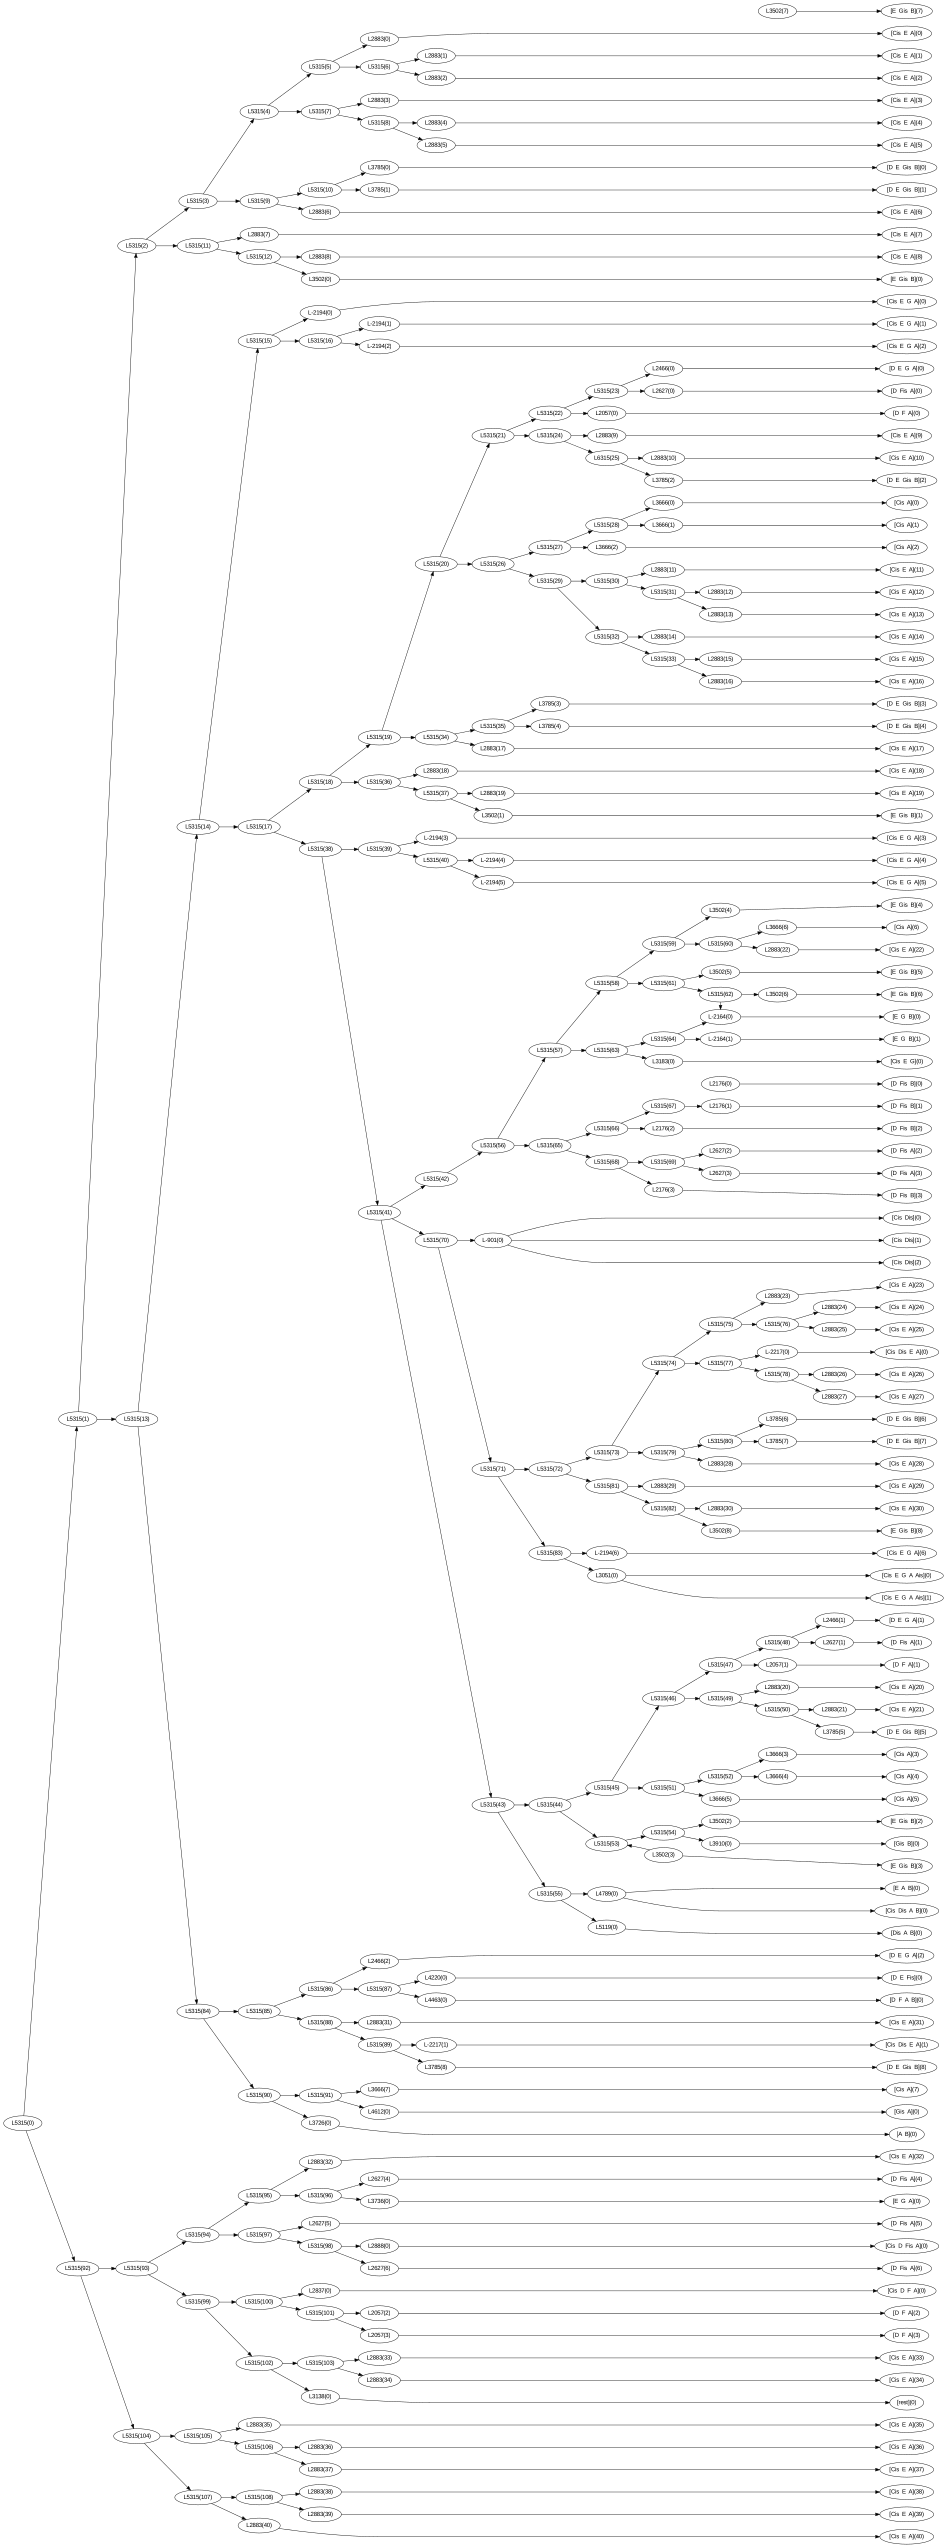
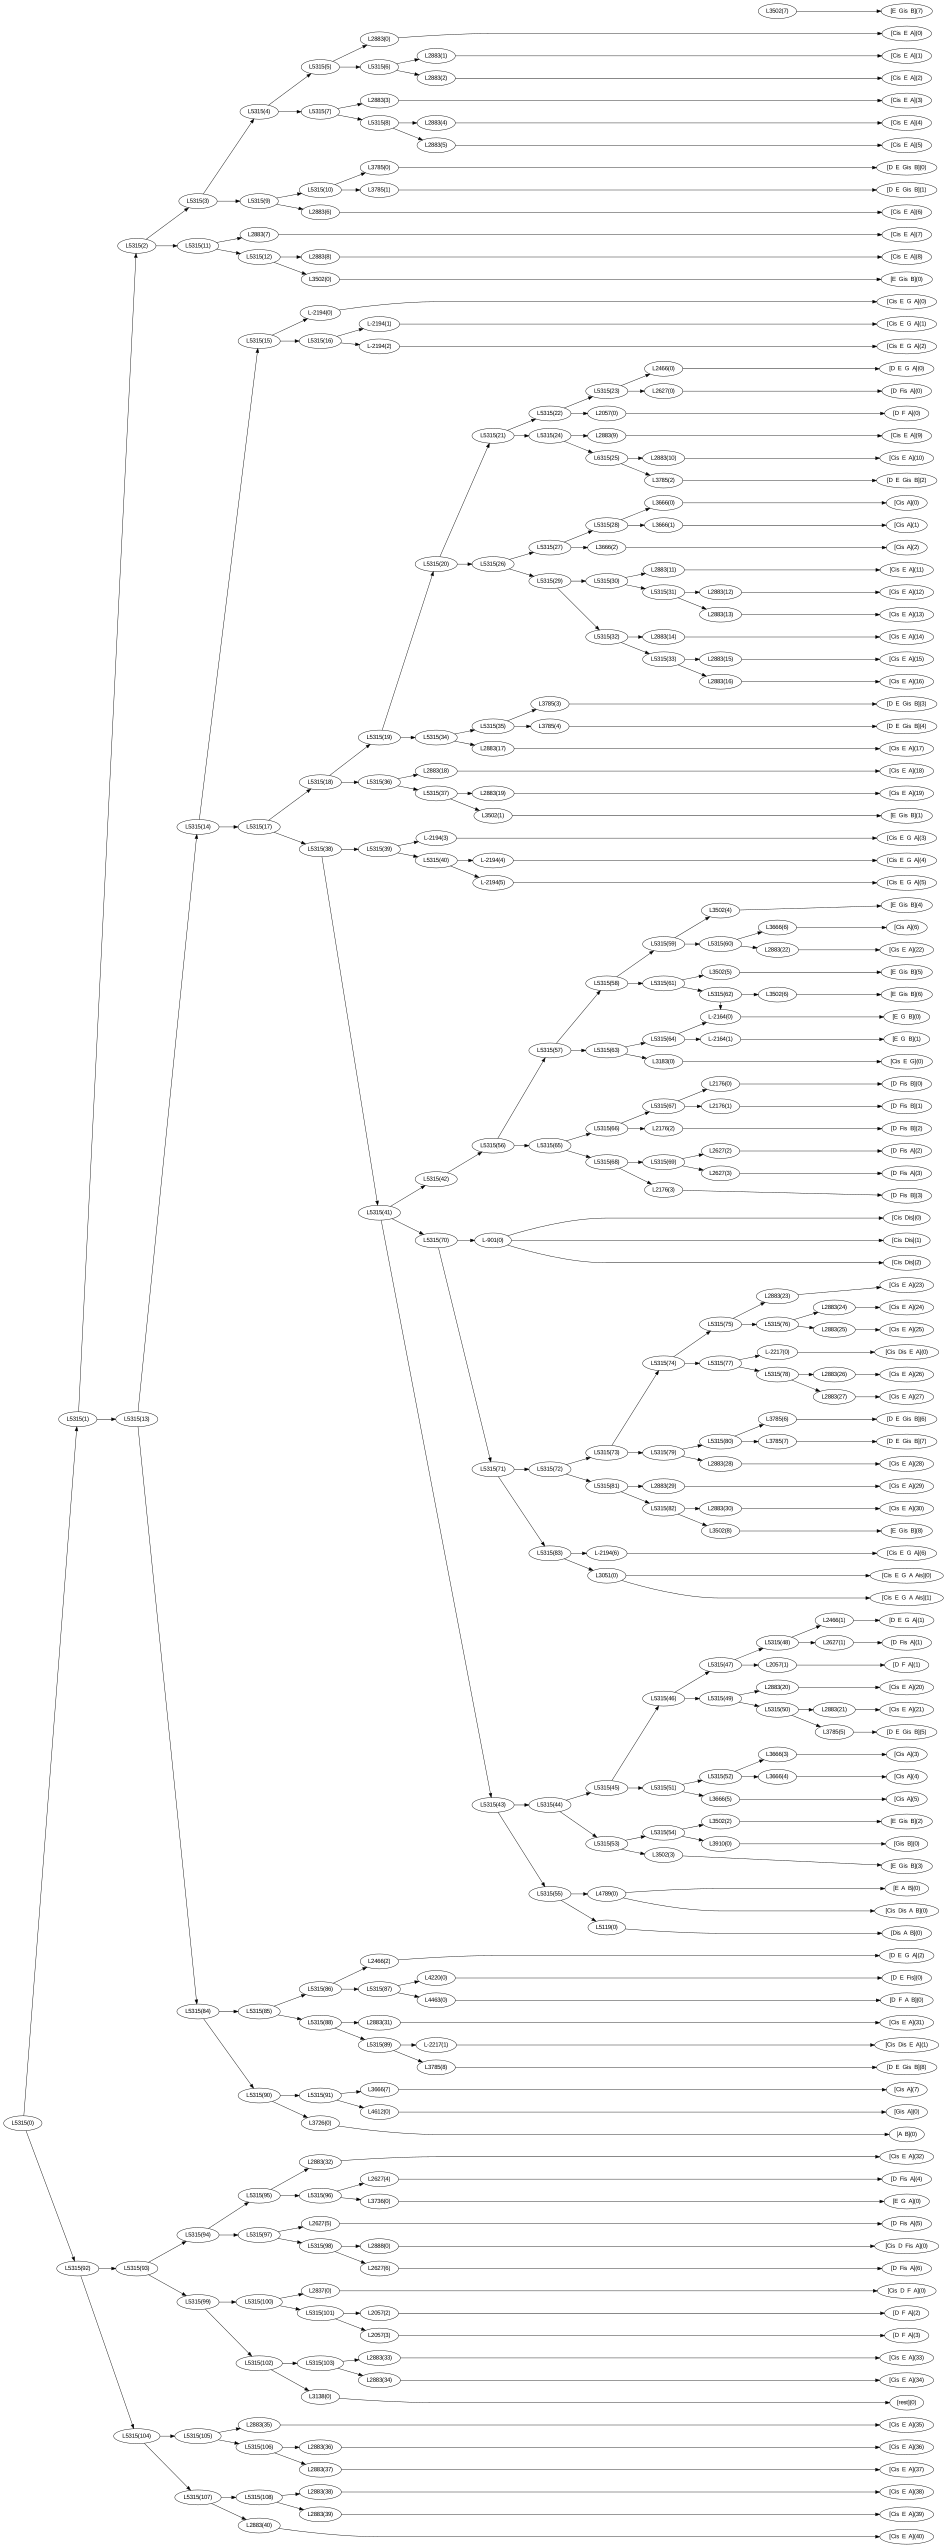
edge "L5315(67)" -> "L2176(0)": added
edge "L3502(3)" -> "L5315(53)": reversed
